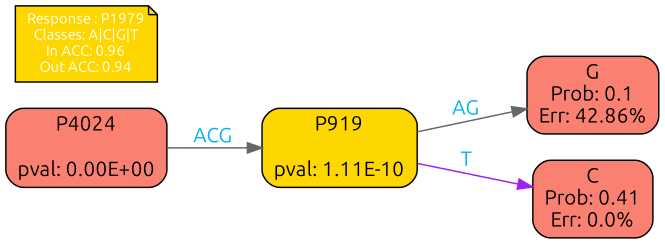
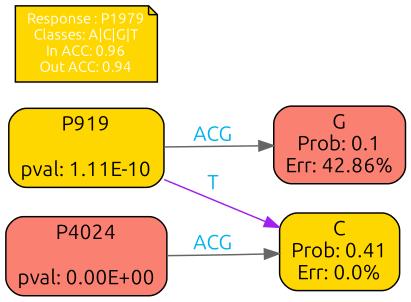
edge "P919 pval: 1.11E-10" -> "G Prob: 0.1 Err: 42.86%": label "AG" -> "ACG"
edge "P4024 pval: 0.00E+00" -> "P919 pval: 1.11E-10": now "P4024 pval: 0.00E+00" -> "C Prob: 0.41 Err: 0.0%"
node "C Prob: 0.41 Err: 0.0%": fillcolor salmon -> gold
